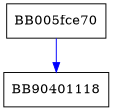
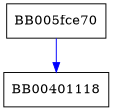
node "BB90401118": label "BB90401118" -> "BB00401118"
